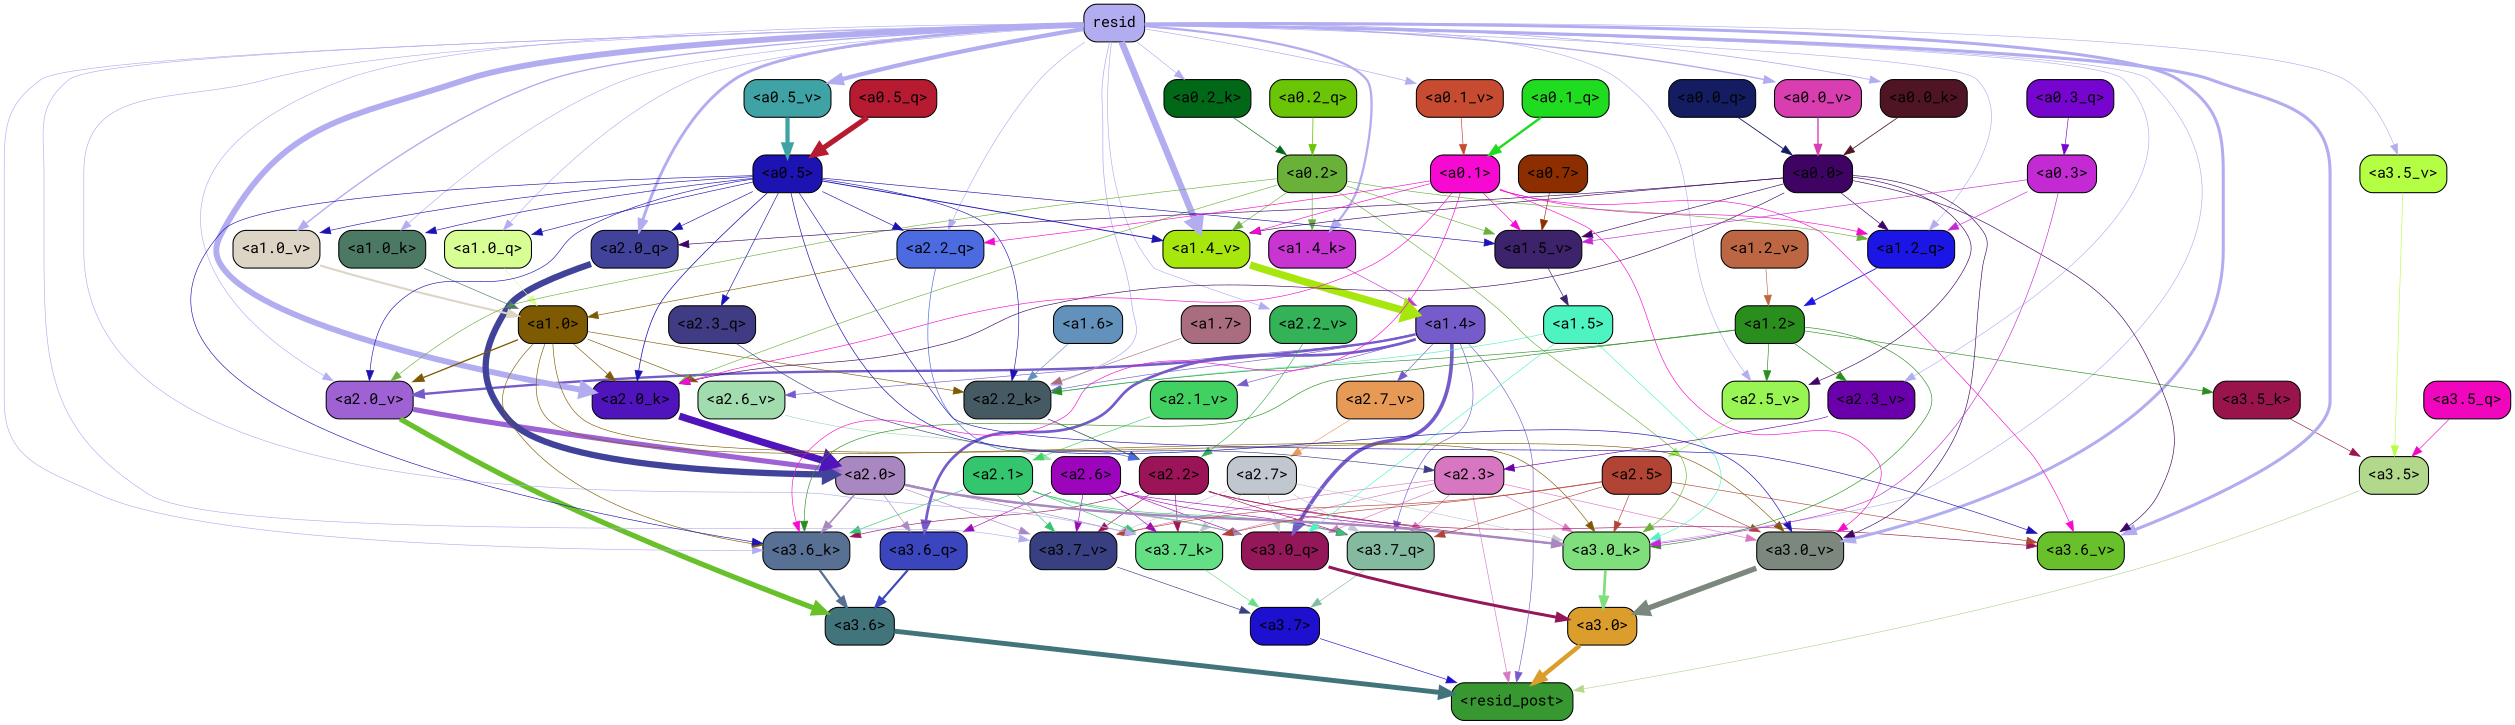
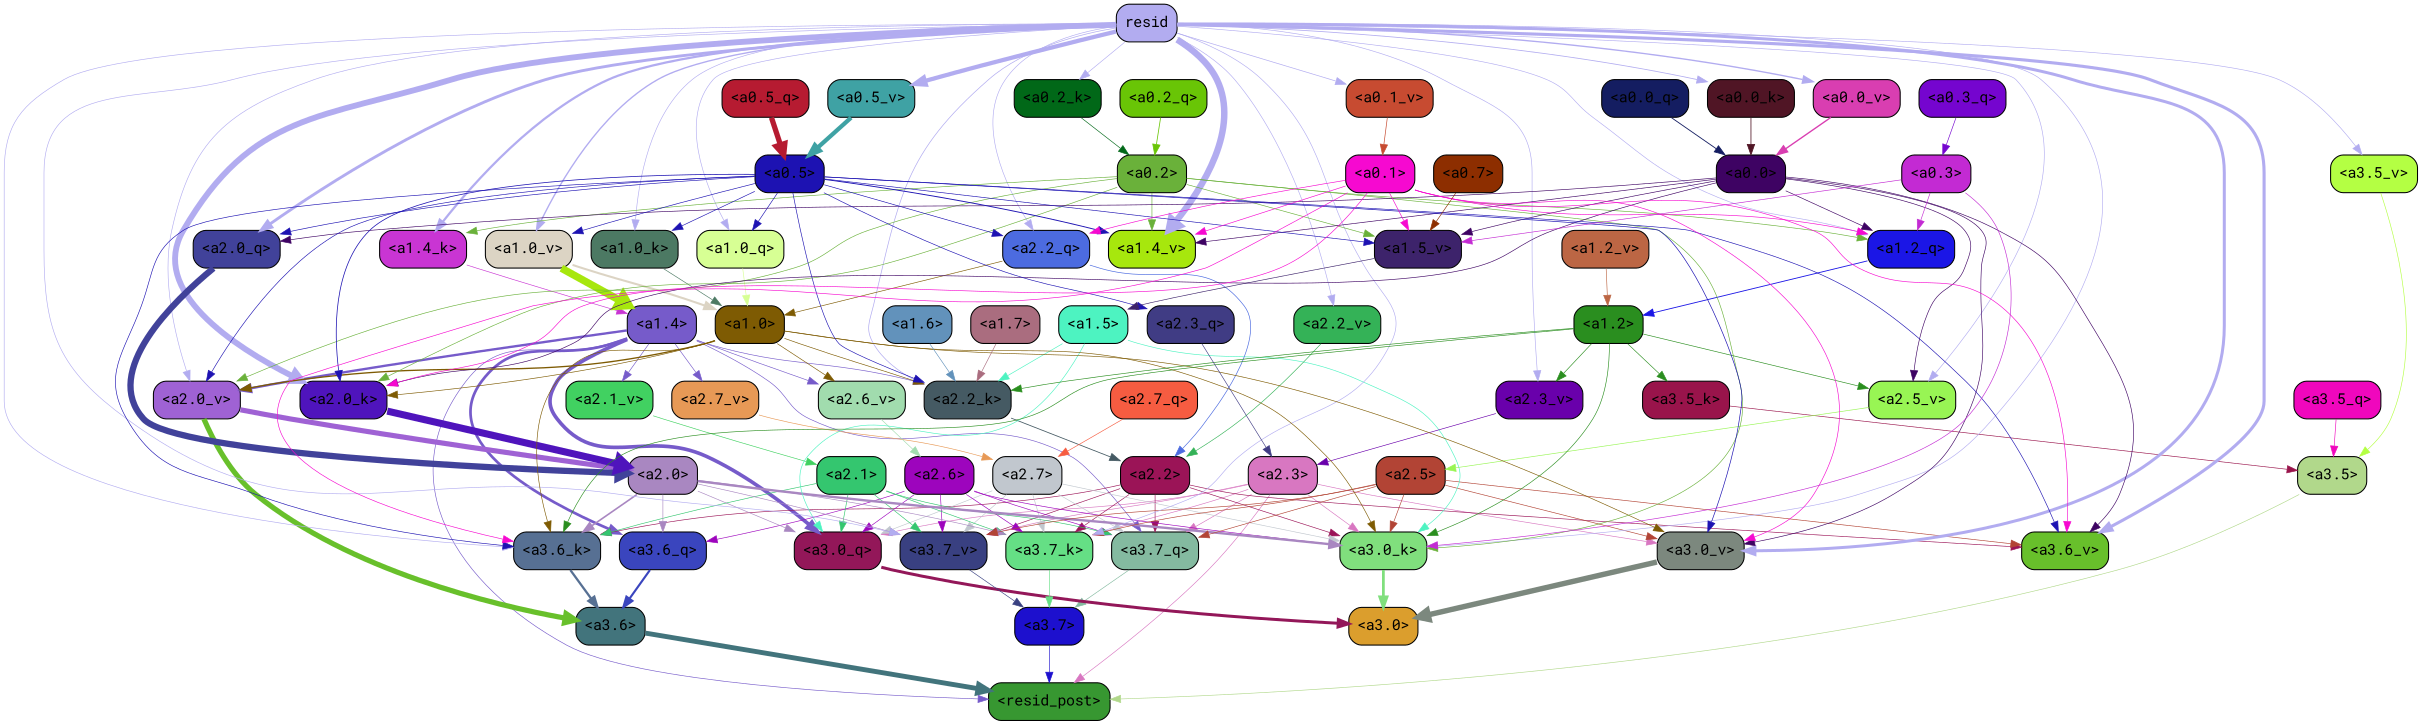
node "<a0.1_q>": removed
edge "<a1.4_v>" -> "<a1.4>": now "<a1.0_v>" -> "<a1.4>"
node "<a2.7_q>": added
edge "<a3.0>" -> "<resid_post>": removed
